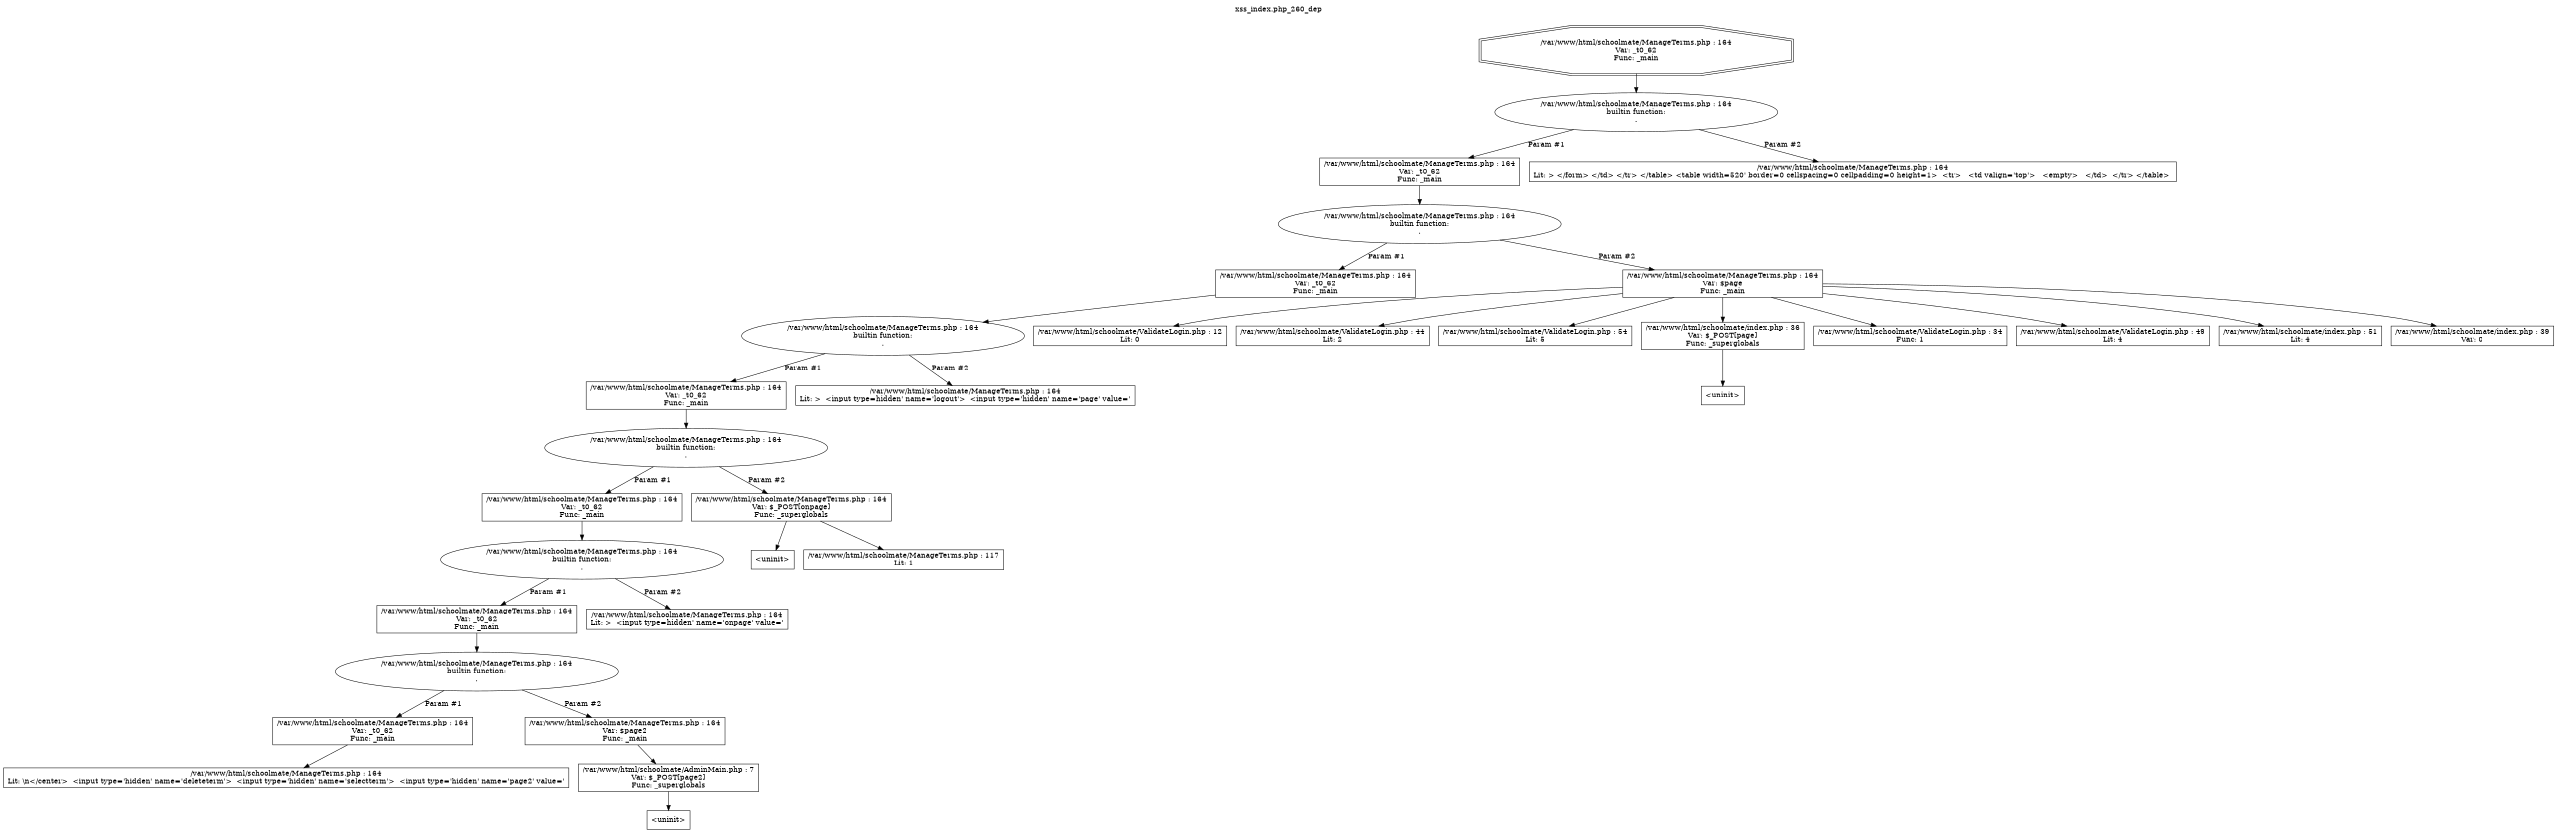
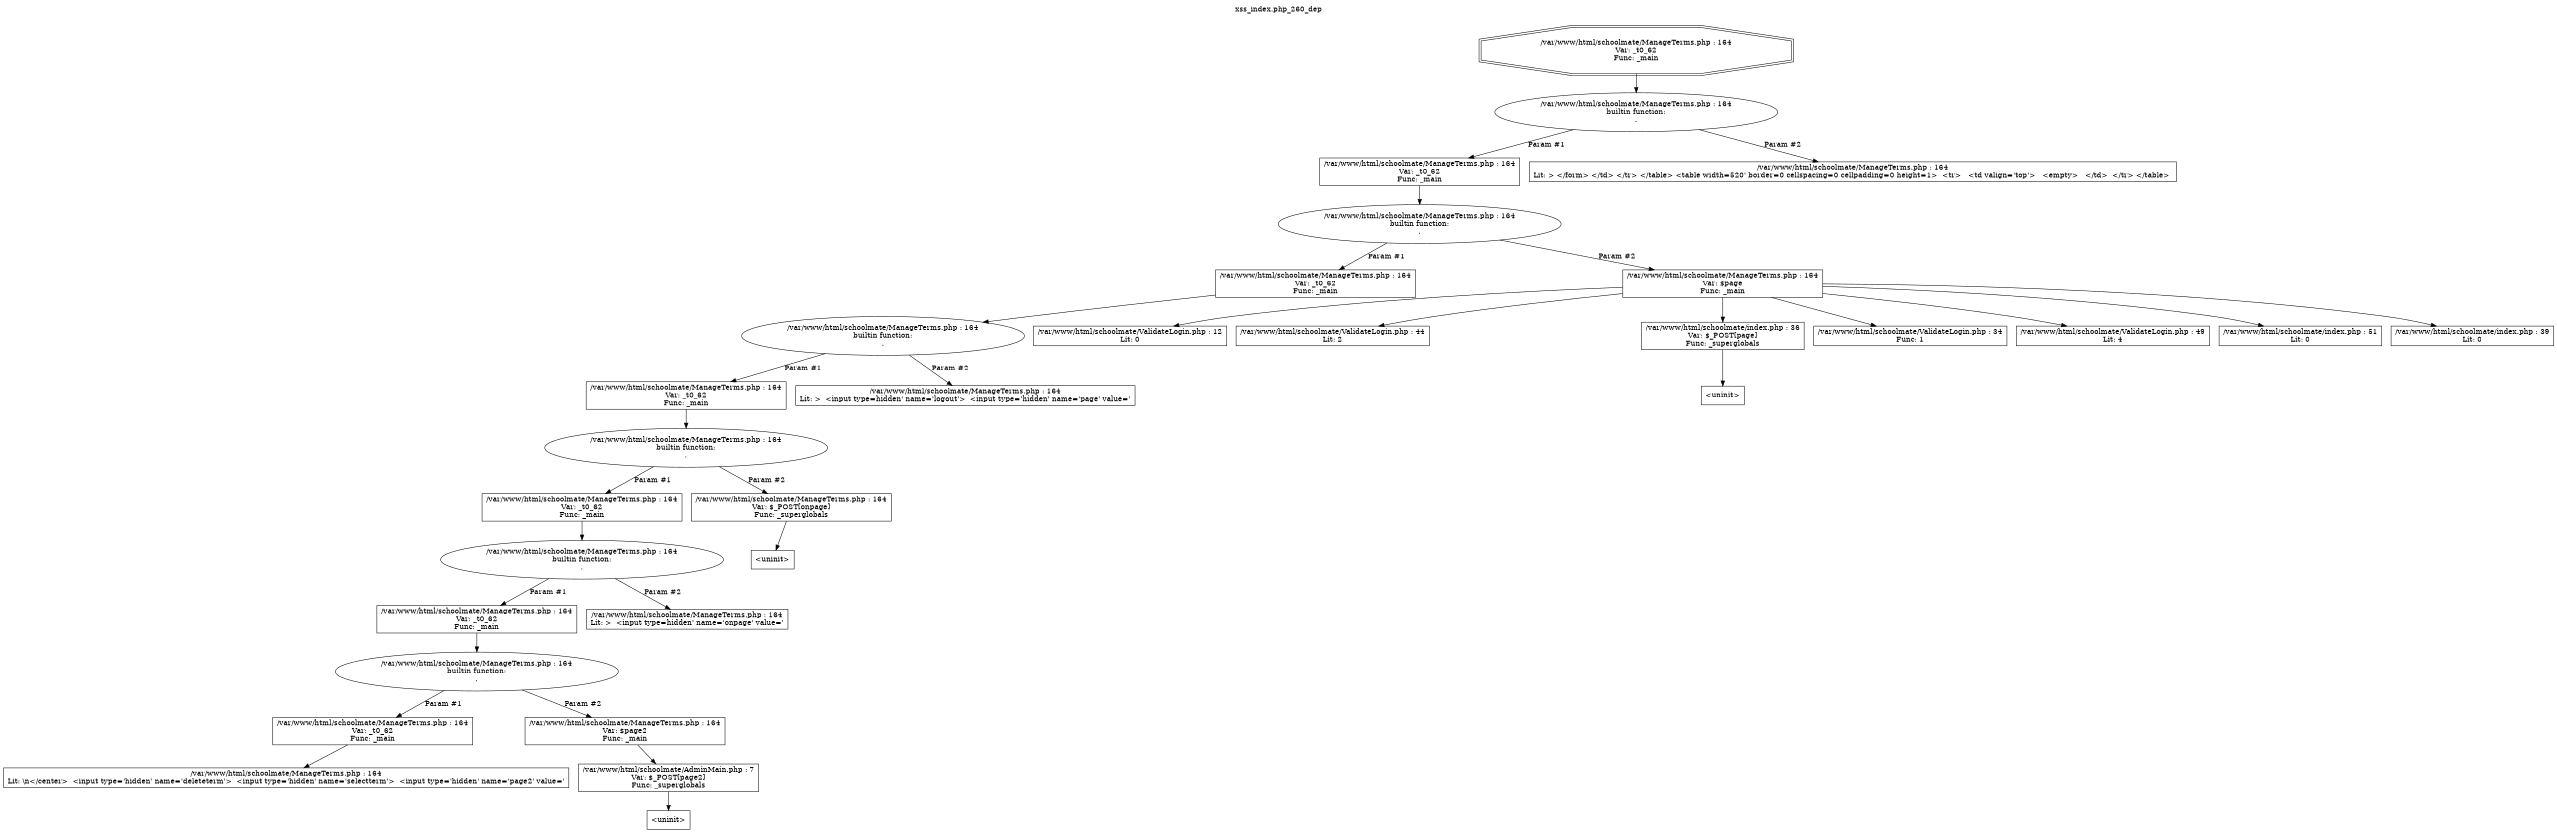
node "/var/www/html/schoolmate/ValidateLogin.php : 54 Lit: 5": removed
node "/var/www/html/schoolmate/index.php : 51 Lit: 4": label "/var/www/html/schoolmate/index.php : 51 Lit: 4" -> "/var/www/html/schoolmate/index.php : 51 Lit: 0"
node "/var/www/html/schoolmate/index.php : 39 Var: 0": label "/var/www/html/schoolmate/index.php : 39 Var: 0" -> "/var/www/html/schoolmate/index.php : 39 Lit: 0"
node "/var/www/html/schoolmate/ManageTerms.php : 117 Lit: 1": removed
